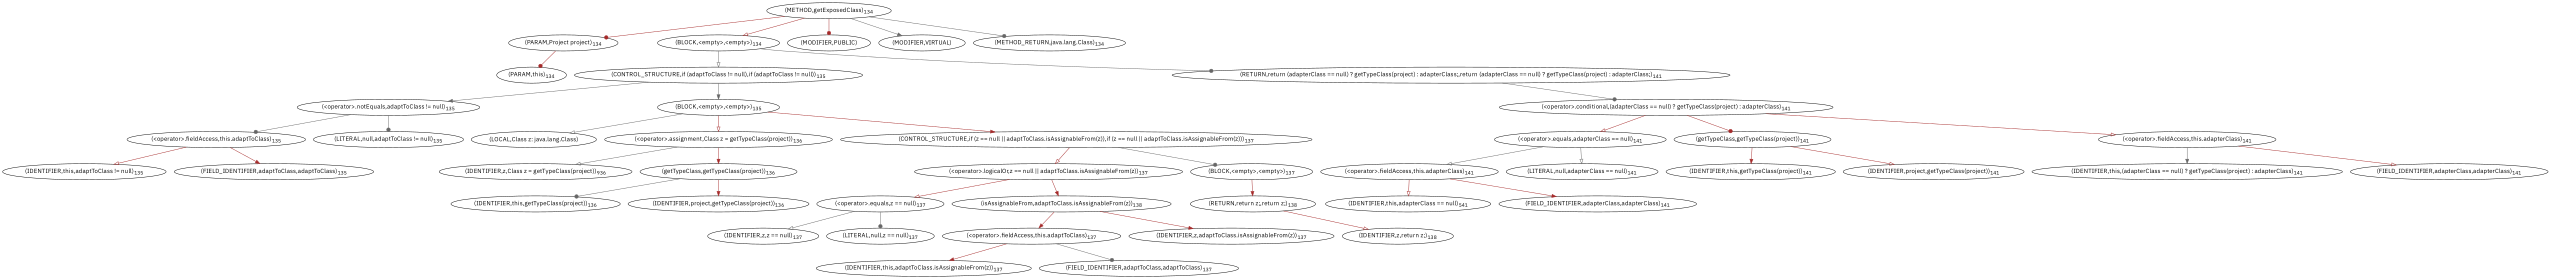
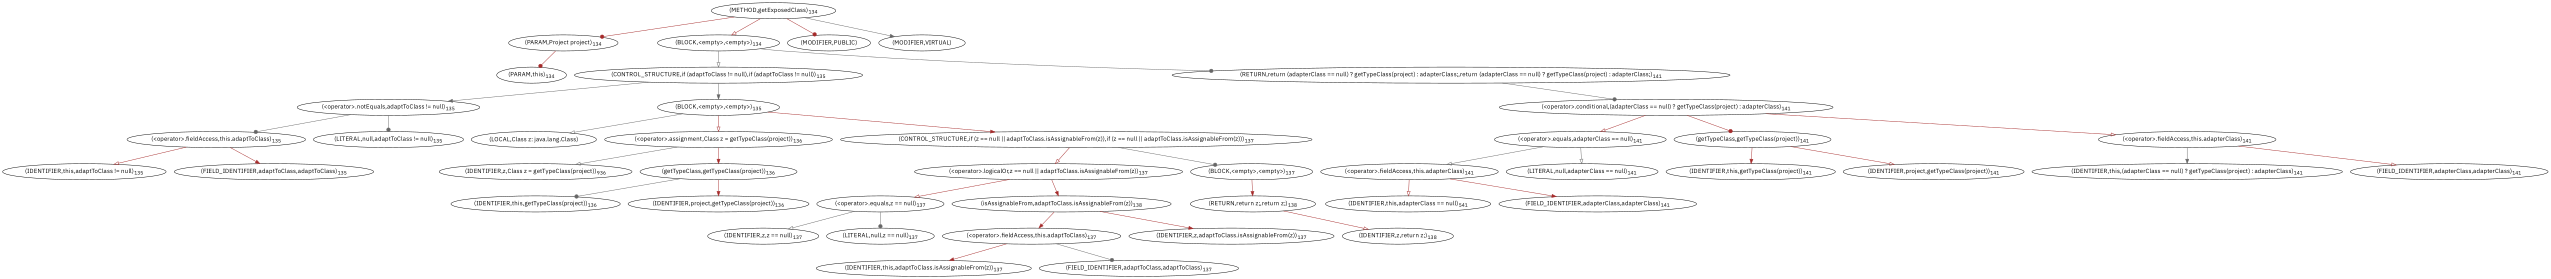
node "(METHOD_RETURN,java.lang.Class)": removed
